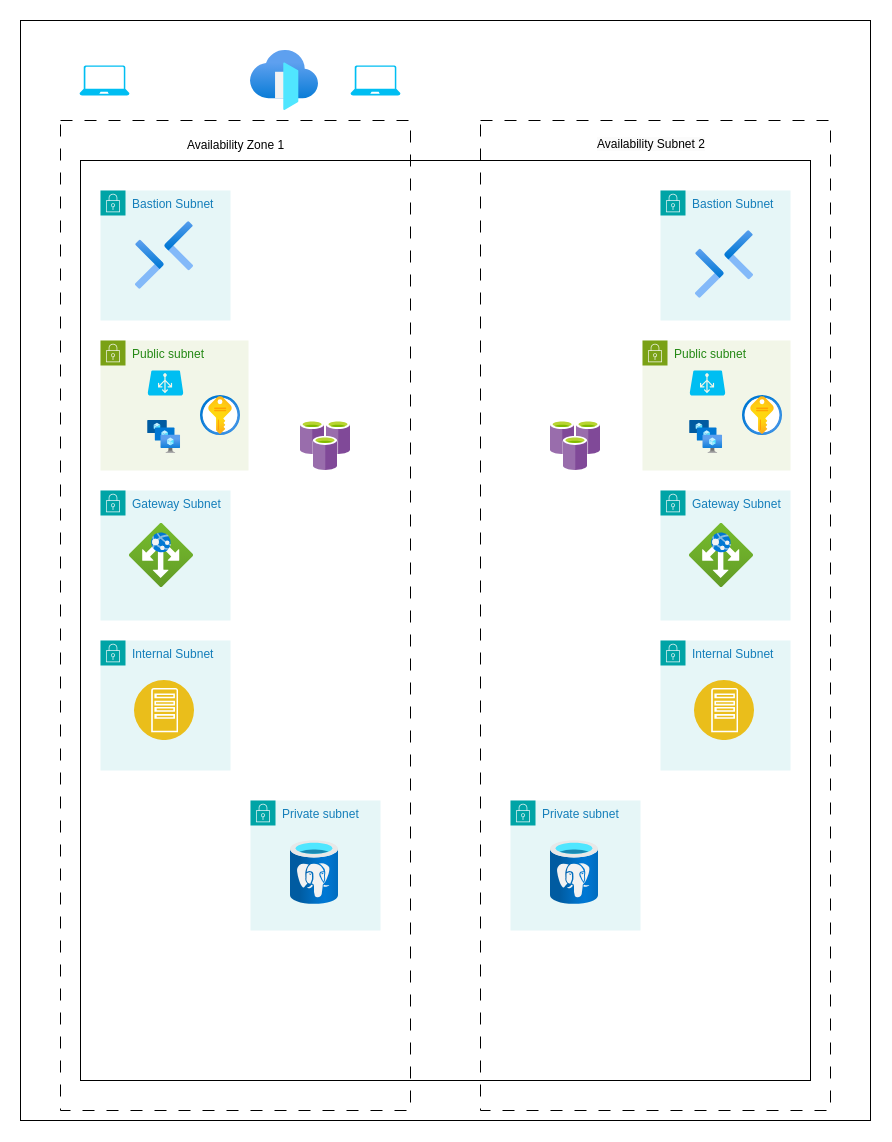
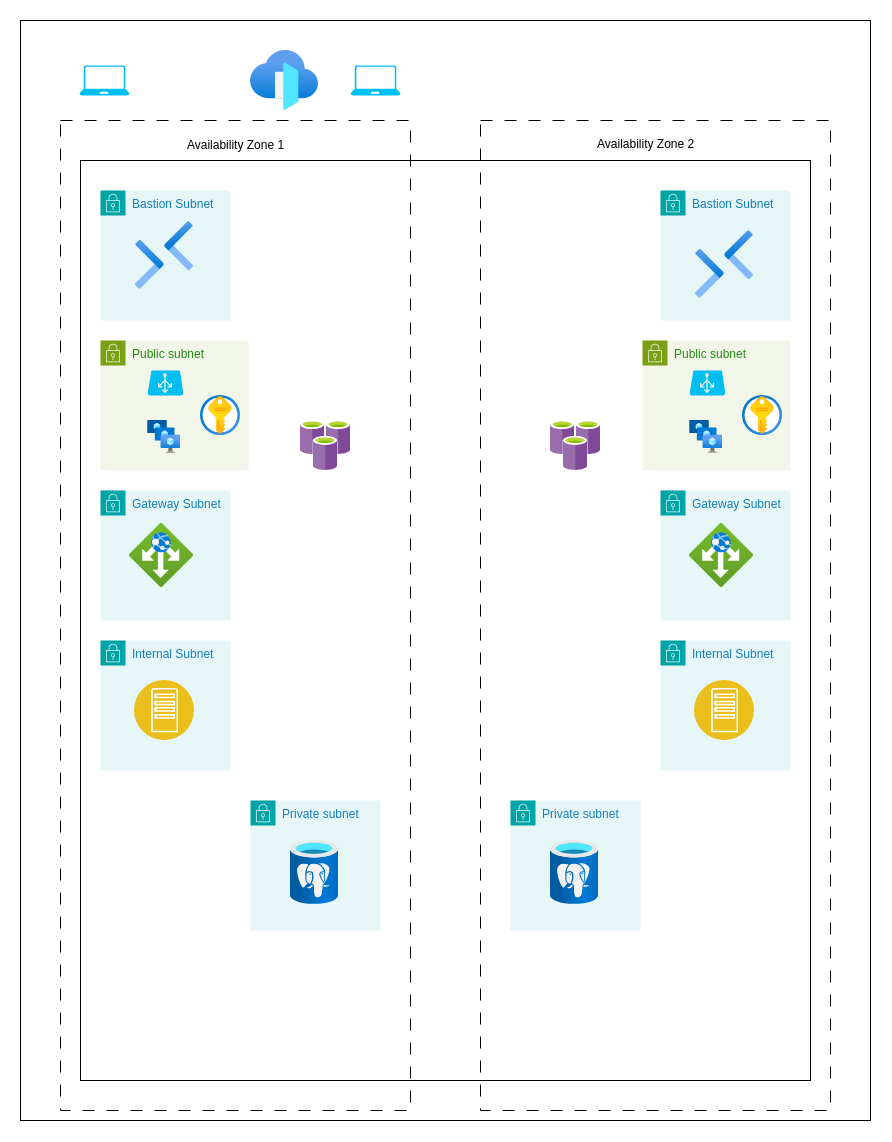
node "Availability Subnet 2": label "Availability Subnet 2" -> "Availability Zone 2"
